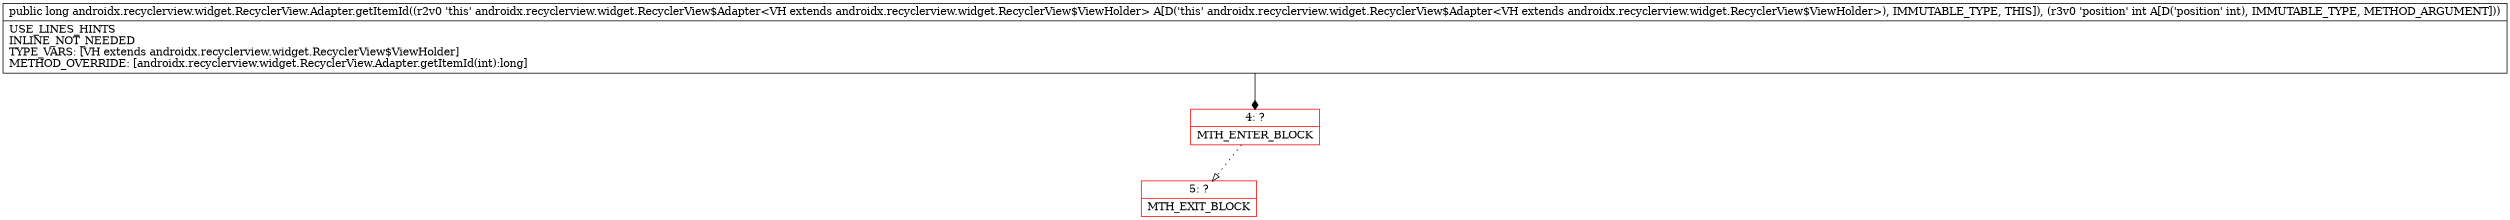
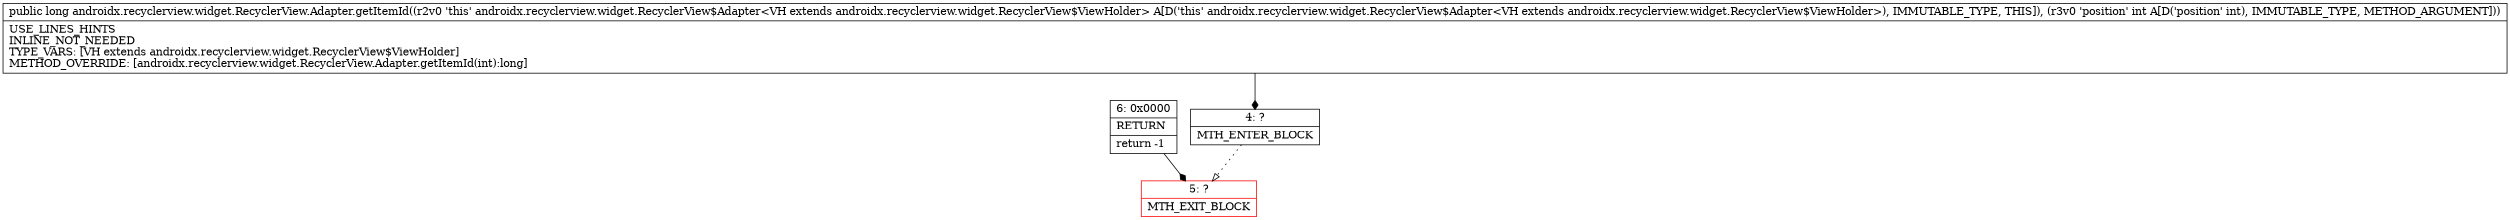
node "6: 0x0000": added
node "4: ?": color red -> black
